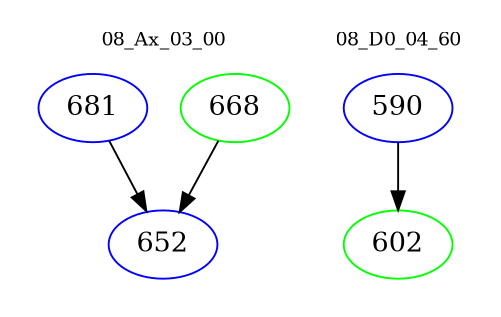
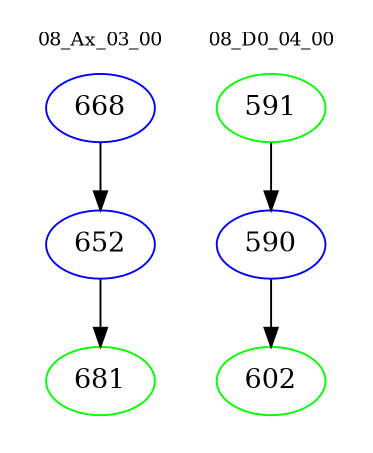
cluster "08_D0_04_60": label "08_D0_04_60" -> "08_D0_04_00"
node "681": color blue -> green
node "668": color green -> blue
node "591": added
edge "681" -> "652": reversed
